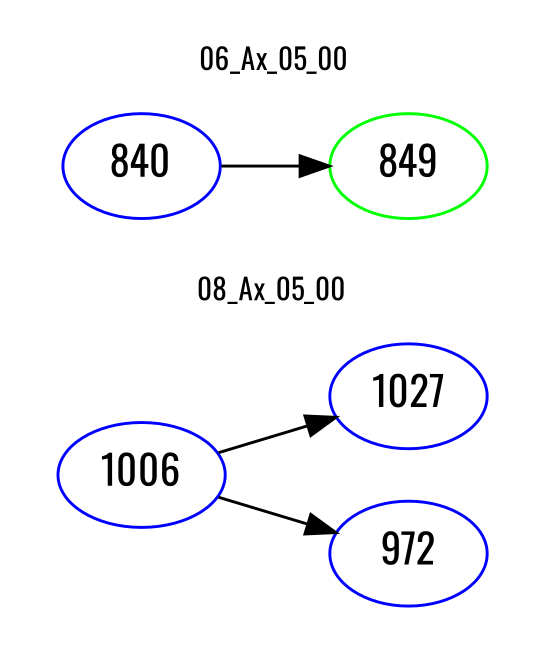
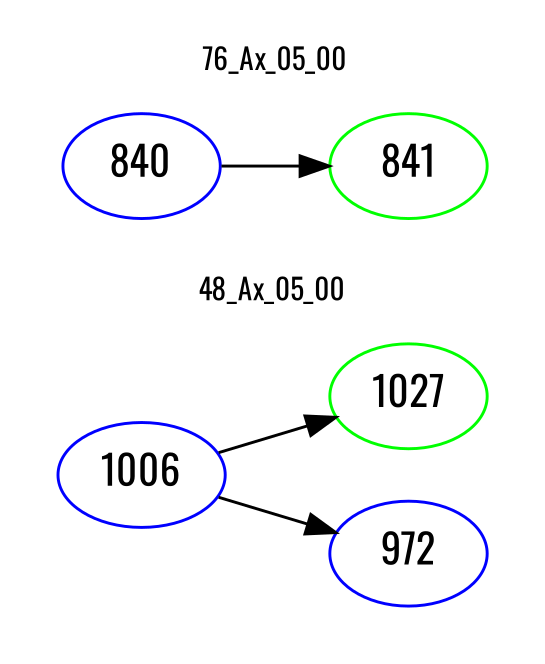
cluster "06_Ax_05_00": label "06_Ax_05_00" -> "76_Ax_05_00"
node "849": label "849" -> "841"
cluster "08_Ax_05_00": label "08_Ax_05_00" -> "48_Ax_05_00"
node "1027": color blue -> green
